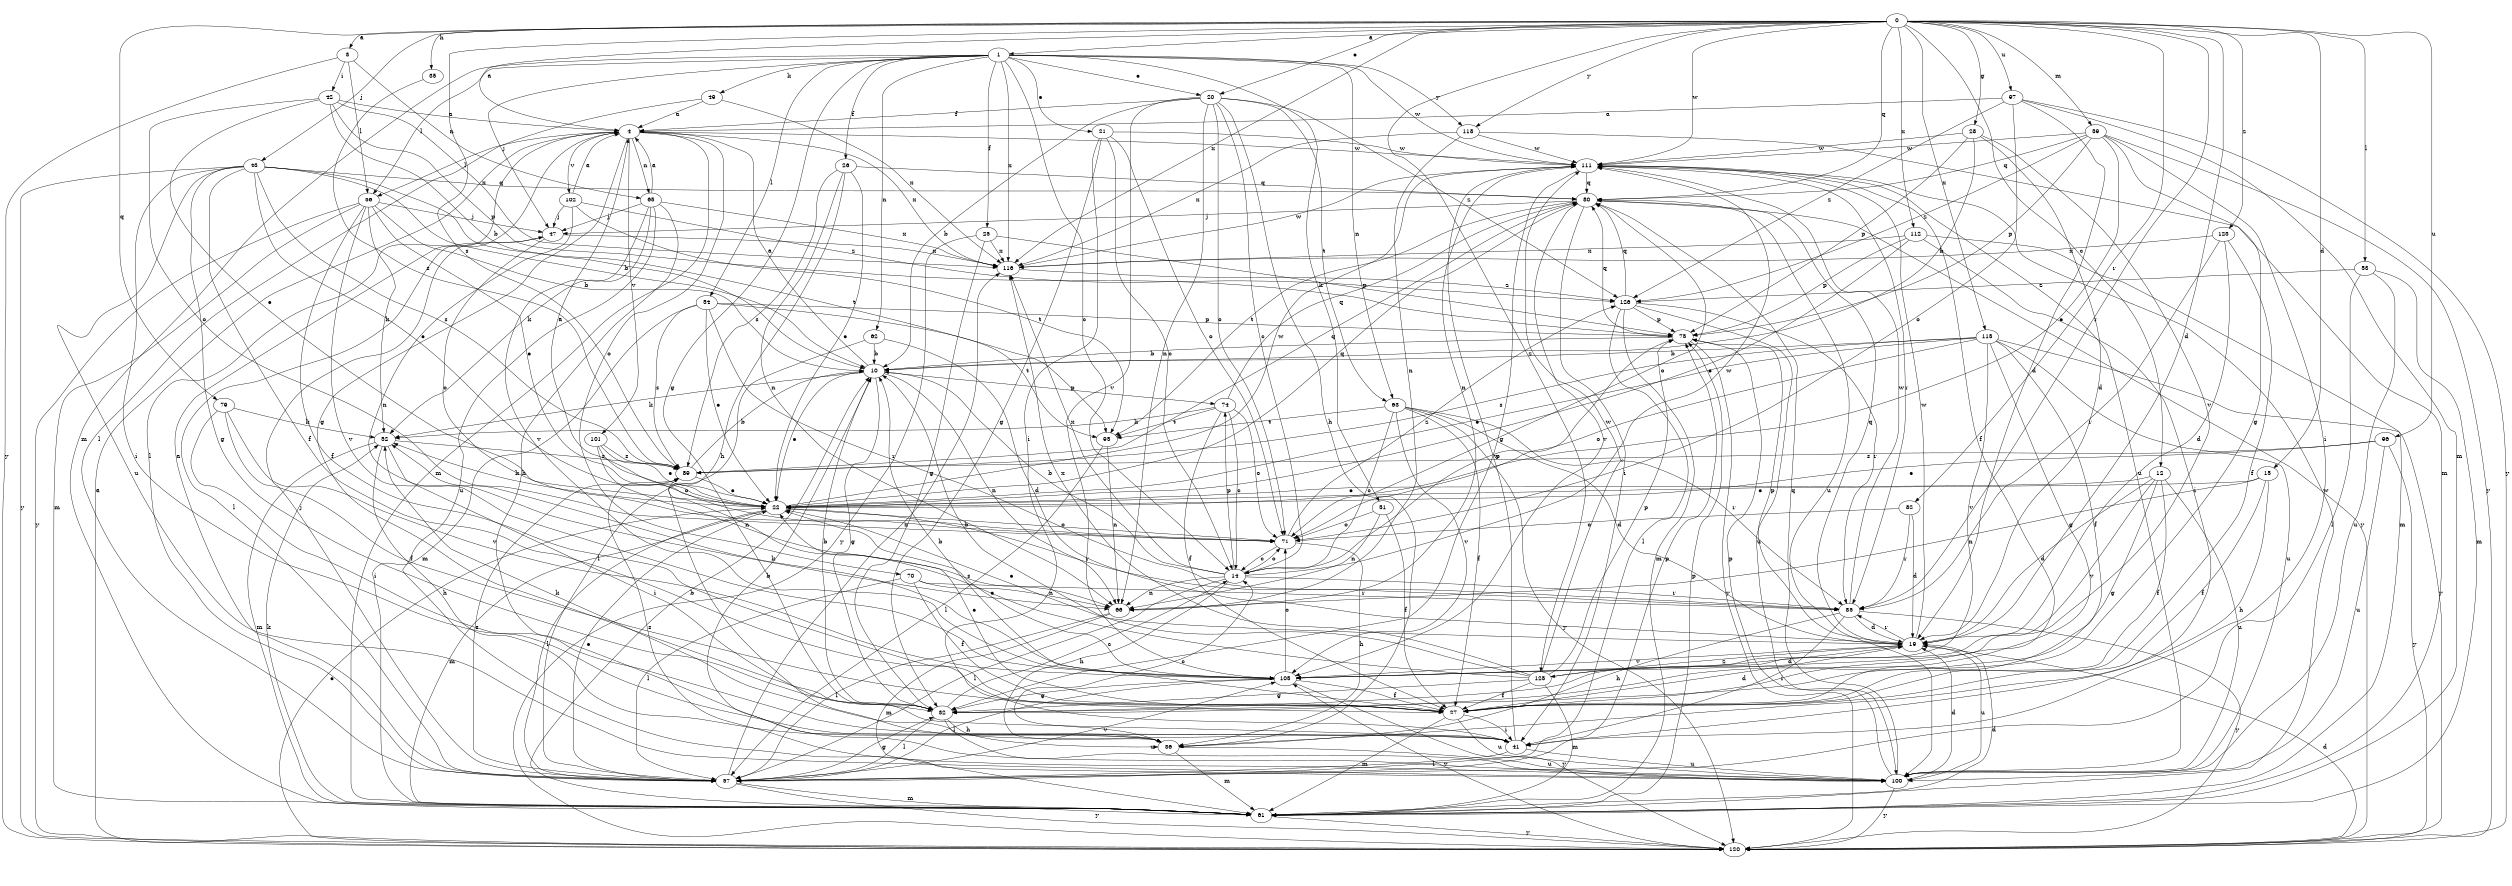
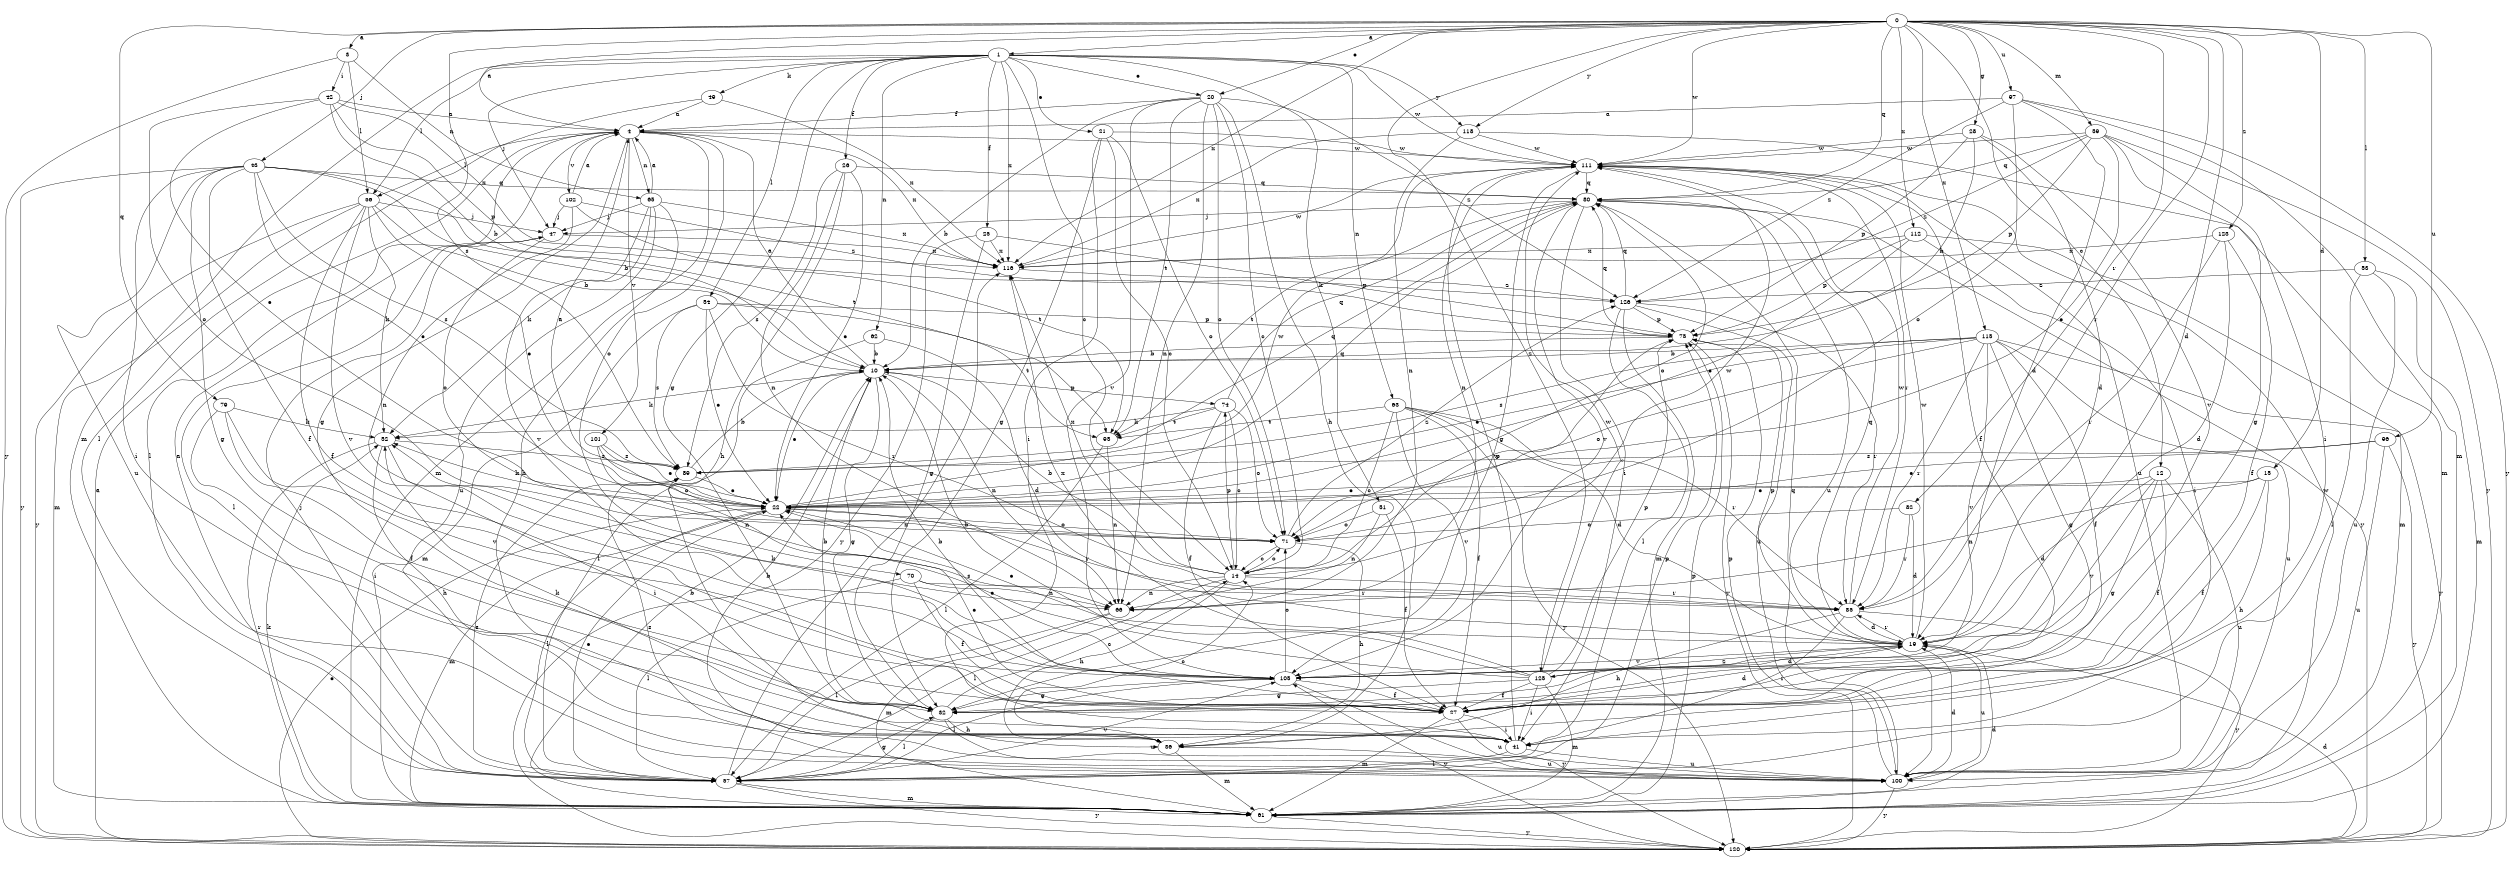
node "35": removed
edge "20" -> "63": now "20" -> "95"
edge "115" -> "85": added, label "r"
edge "52" -> "61": label "m" -> "r"
edge "125" -> "41": added, label "i"
